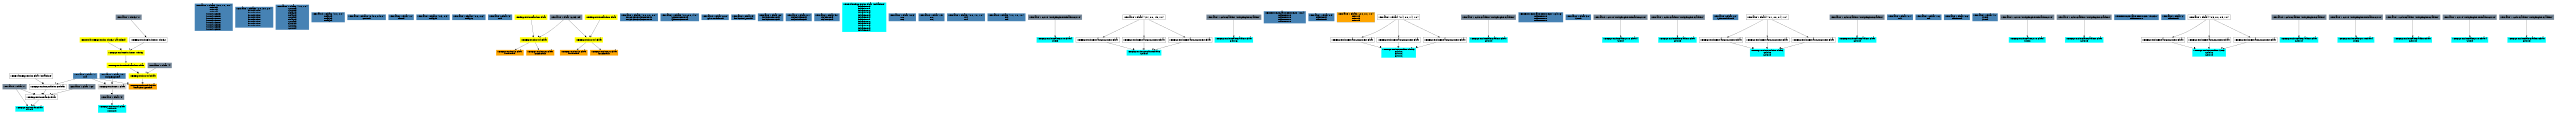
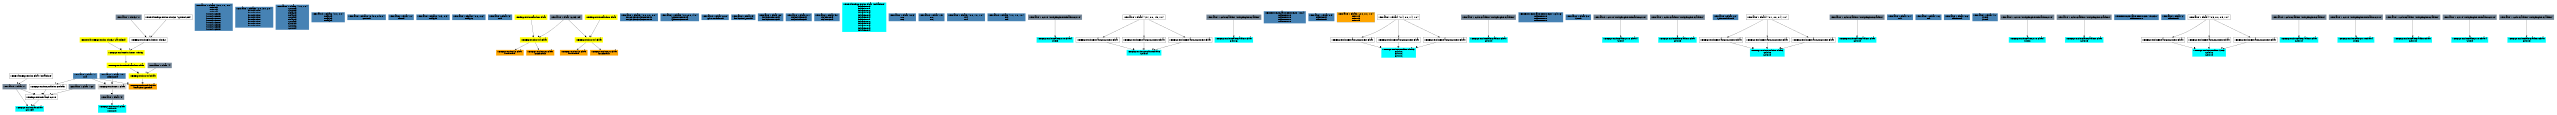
node "VFXBuiltInExpression Uint32 (SystemSeed)": added
node "VFXValue`1 Float (0.5) UnityEngine_a": label "VFXValue`1 Float (0.5) UnityEngine_a" -> "VFXValue`1 Float (0.5) Lifetime_a"
edge "VFXBuiltInExpression Float (TotalTime)" -> "VFXExpressionCondition Boolean": now "VFXBuiltInExpression Float (TotalTime)" -> "VFXValue`1 Float (0)"
node "VFXExpressionBranch Float": label "VFXExpressionBranch Float" -> "VFXExpressionBranch Curve"
node "VFXExpressionMax Float Rate_a": label "VFXExpressionMax Float Rate_a" -> "VFXExpressionMax Float Curve_a"
